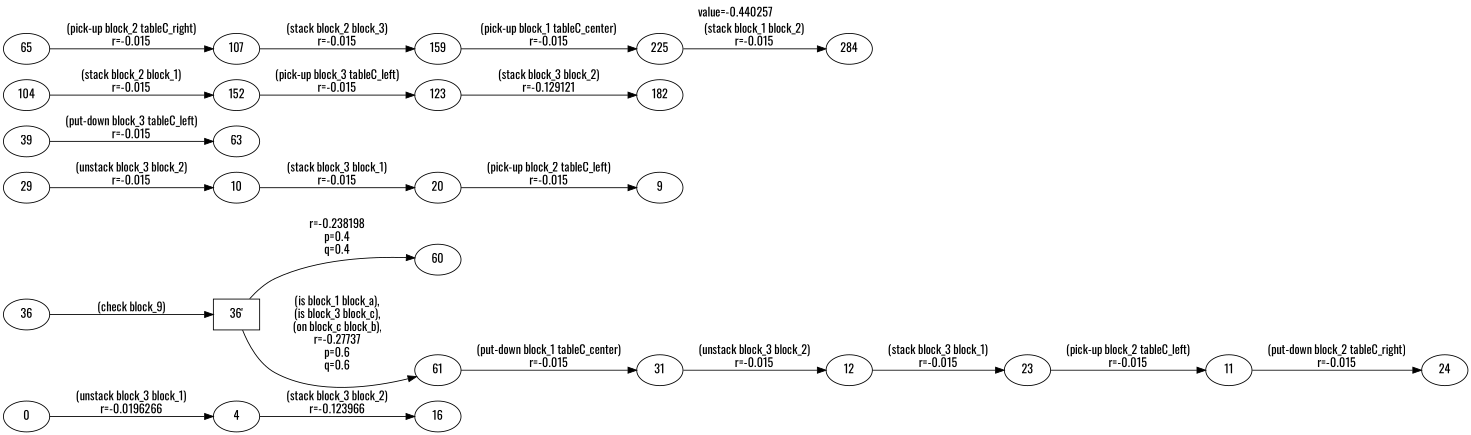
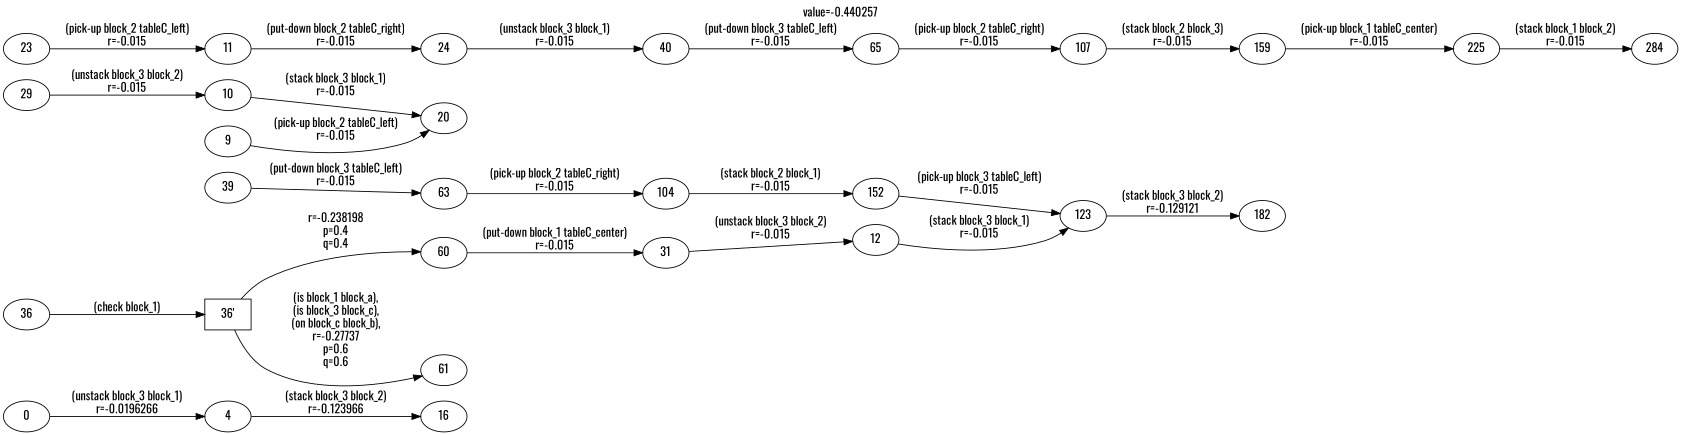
node "40": added
edge "20" -> "9": reversed
edge "63" -> "104": added, label "(pick-up block_2 tableC_right) r=-0.015"
edge "36" -> "36'": label "(check block_9)" -> "(check block_1)"
edge "61" -> "31": now "60" -> "31"
edge "12" -> "23": now "12" -> "123"
